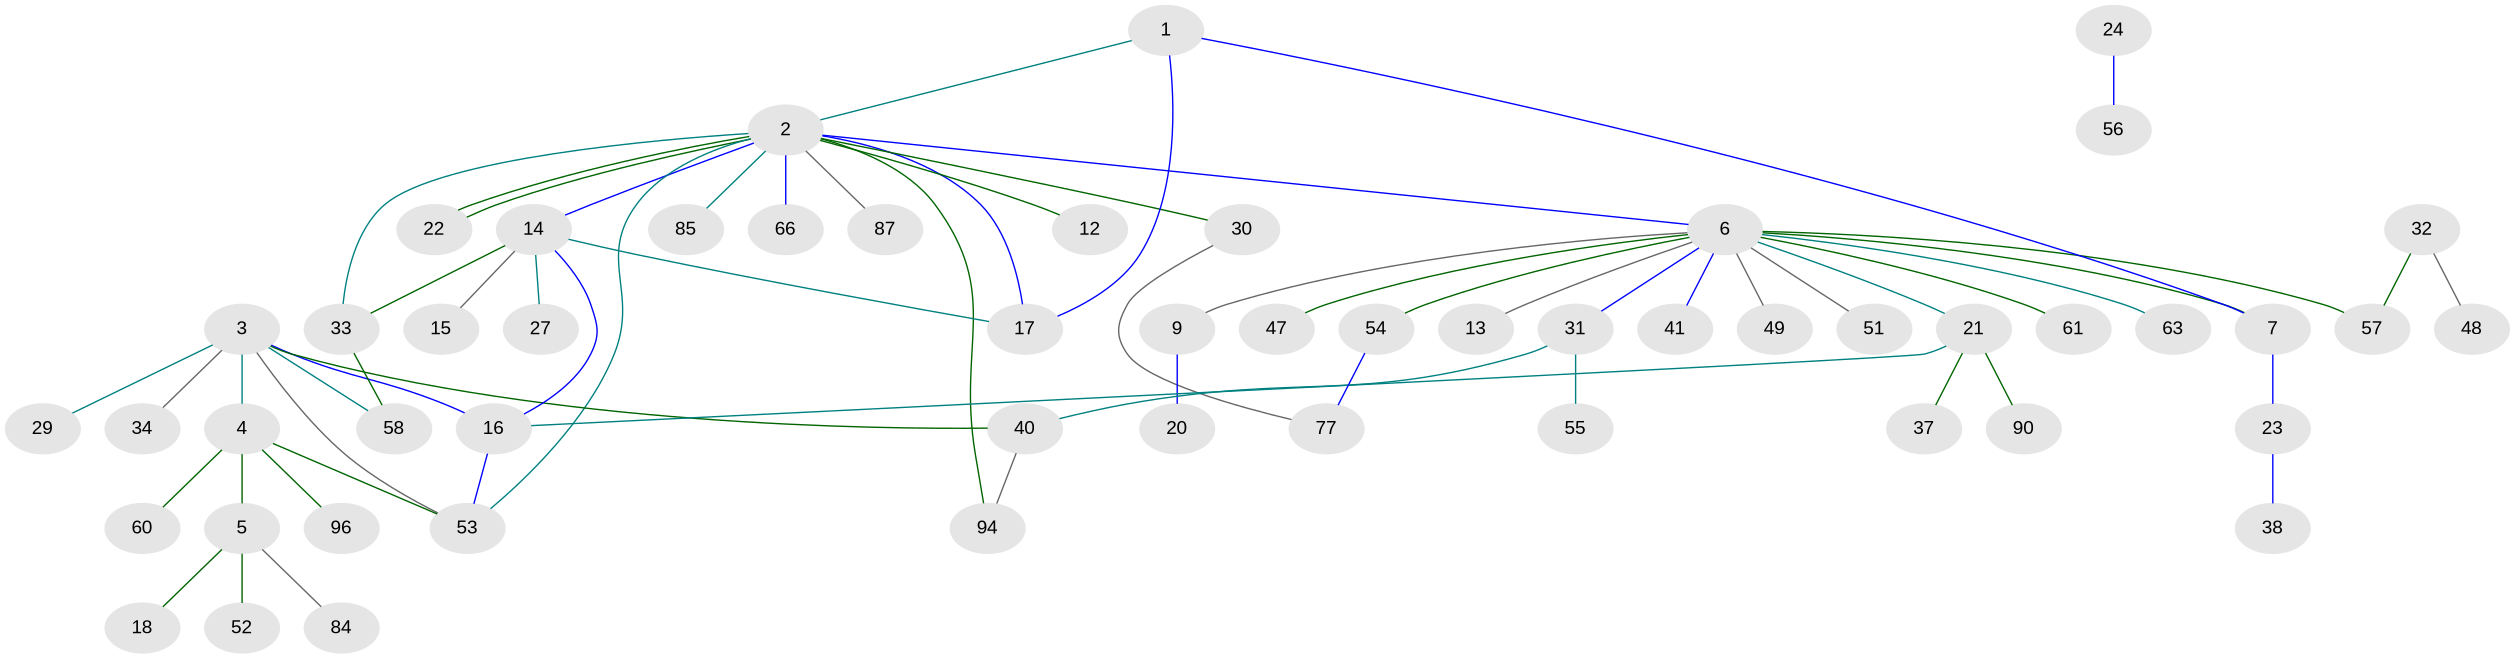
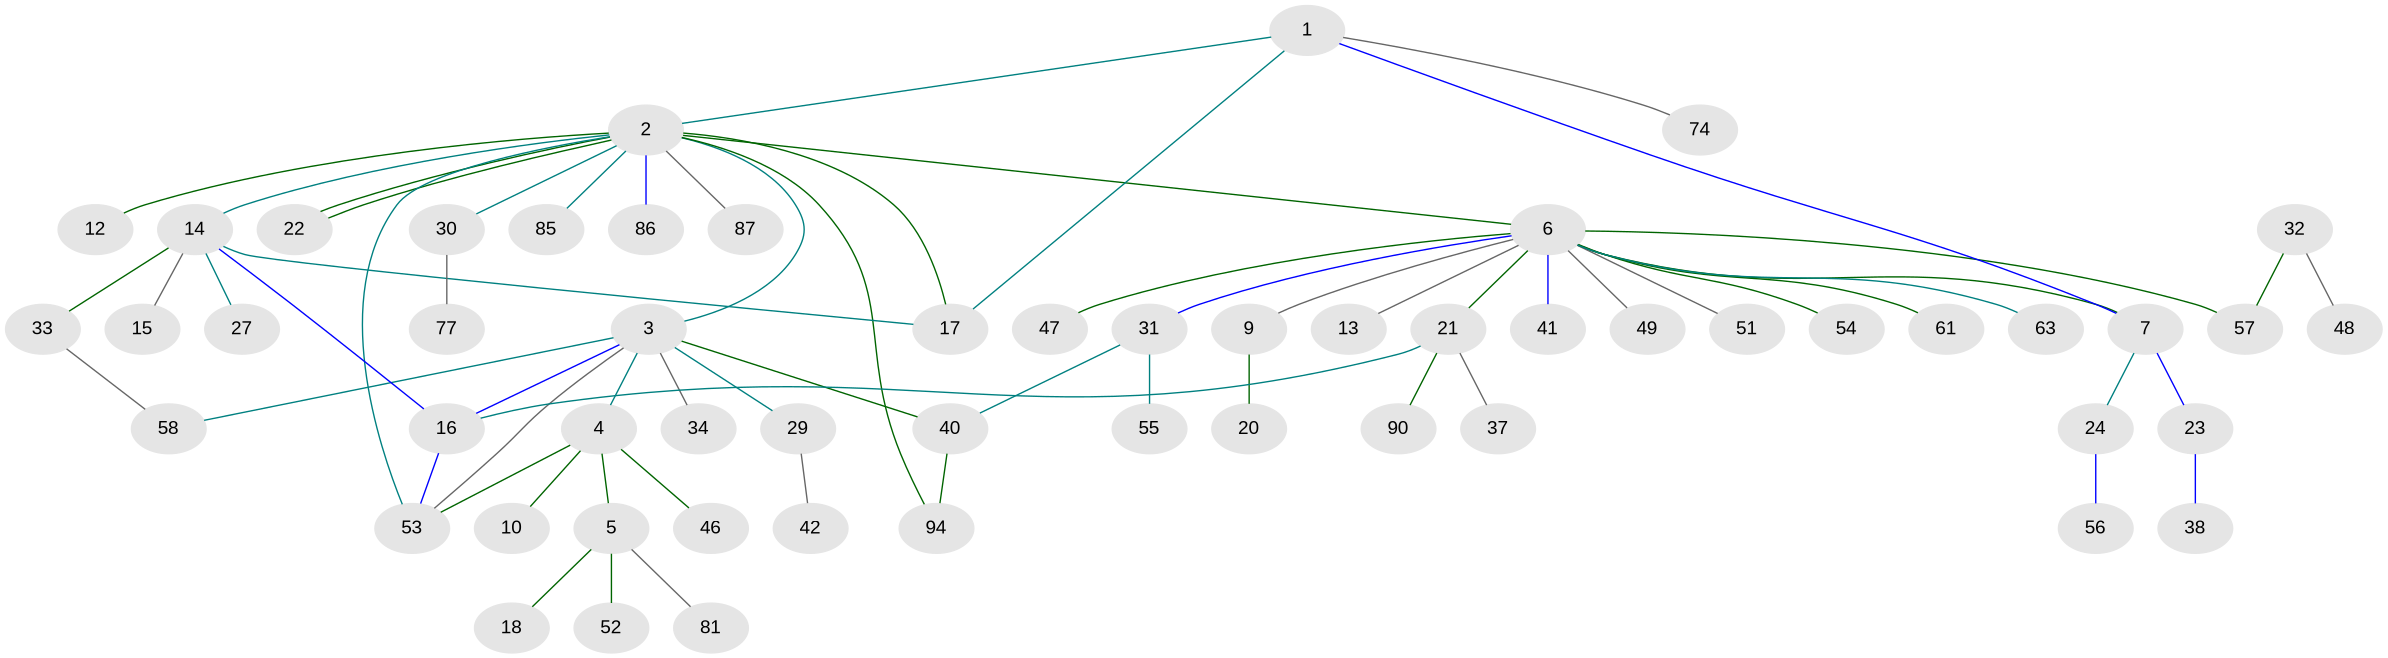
node "74": added
edge "2" -- "33": now "2" -- "3"
edge "2" -- "30": color darkgreen -> teal
edge "2" -- "6": color blue -> darkgreen
edge "2" -- "14": color blue -> teal
edge "2" -- "17": color blue -> darkgreen
edge "1" -- "17": color blue -> teal
node "66": label "66" -> "86"
edge "6" -- "21": color teal -> darkgreen
edge "9" -- "20": color blue -> darkgreen
edge "54" -- "77": removed
edge "21" -- "37": color darkgreen -> gray40
edge "7" -- "24": added
edge "33" -- "58": color darkgreen -> gray40
edge "40" -- "94": color gray40 -> darkgreen
node "60": label "60" -> "10"
node "96": label "96" -> "46"
node "42": added
node "84": label "84" -> "81"
